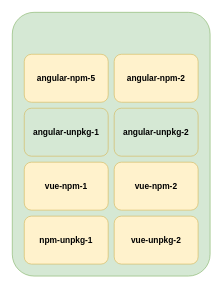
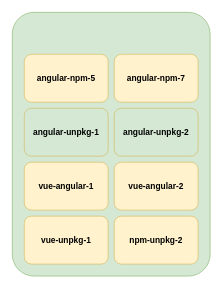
node "angular-npm-2": label "angular-npm-2" -> "angular-npm-7"
node "vue-npm-1": label "vue-npm-1" -> "vue-angular-1"
node "vue-npm-2": label "vue-npm-2" -> "vue-angular-2"
node "npm-unpkg-1": label "npm-unpkg-1" -> "vue-unpkg-1"
node "vue-unpkg-2": label "vue-unpkg-2" -> "npm-unpkg-2"
